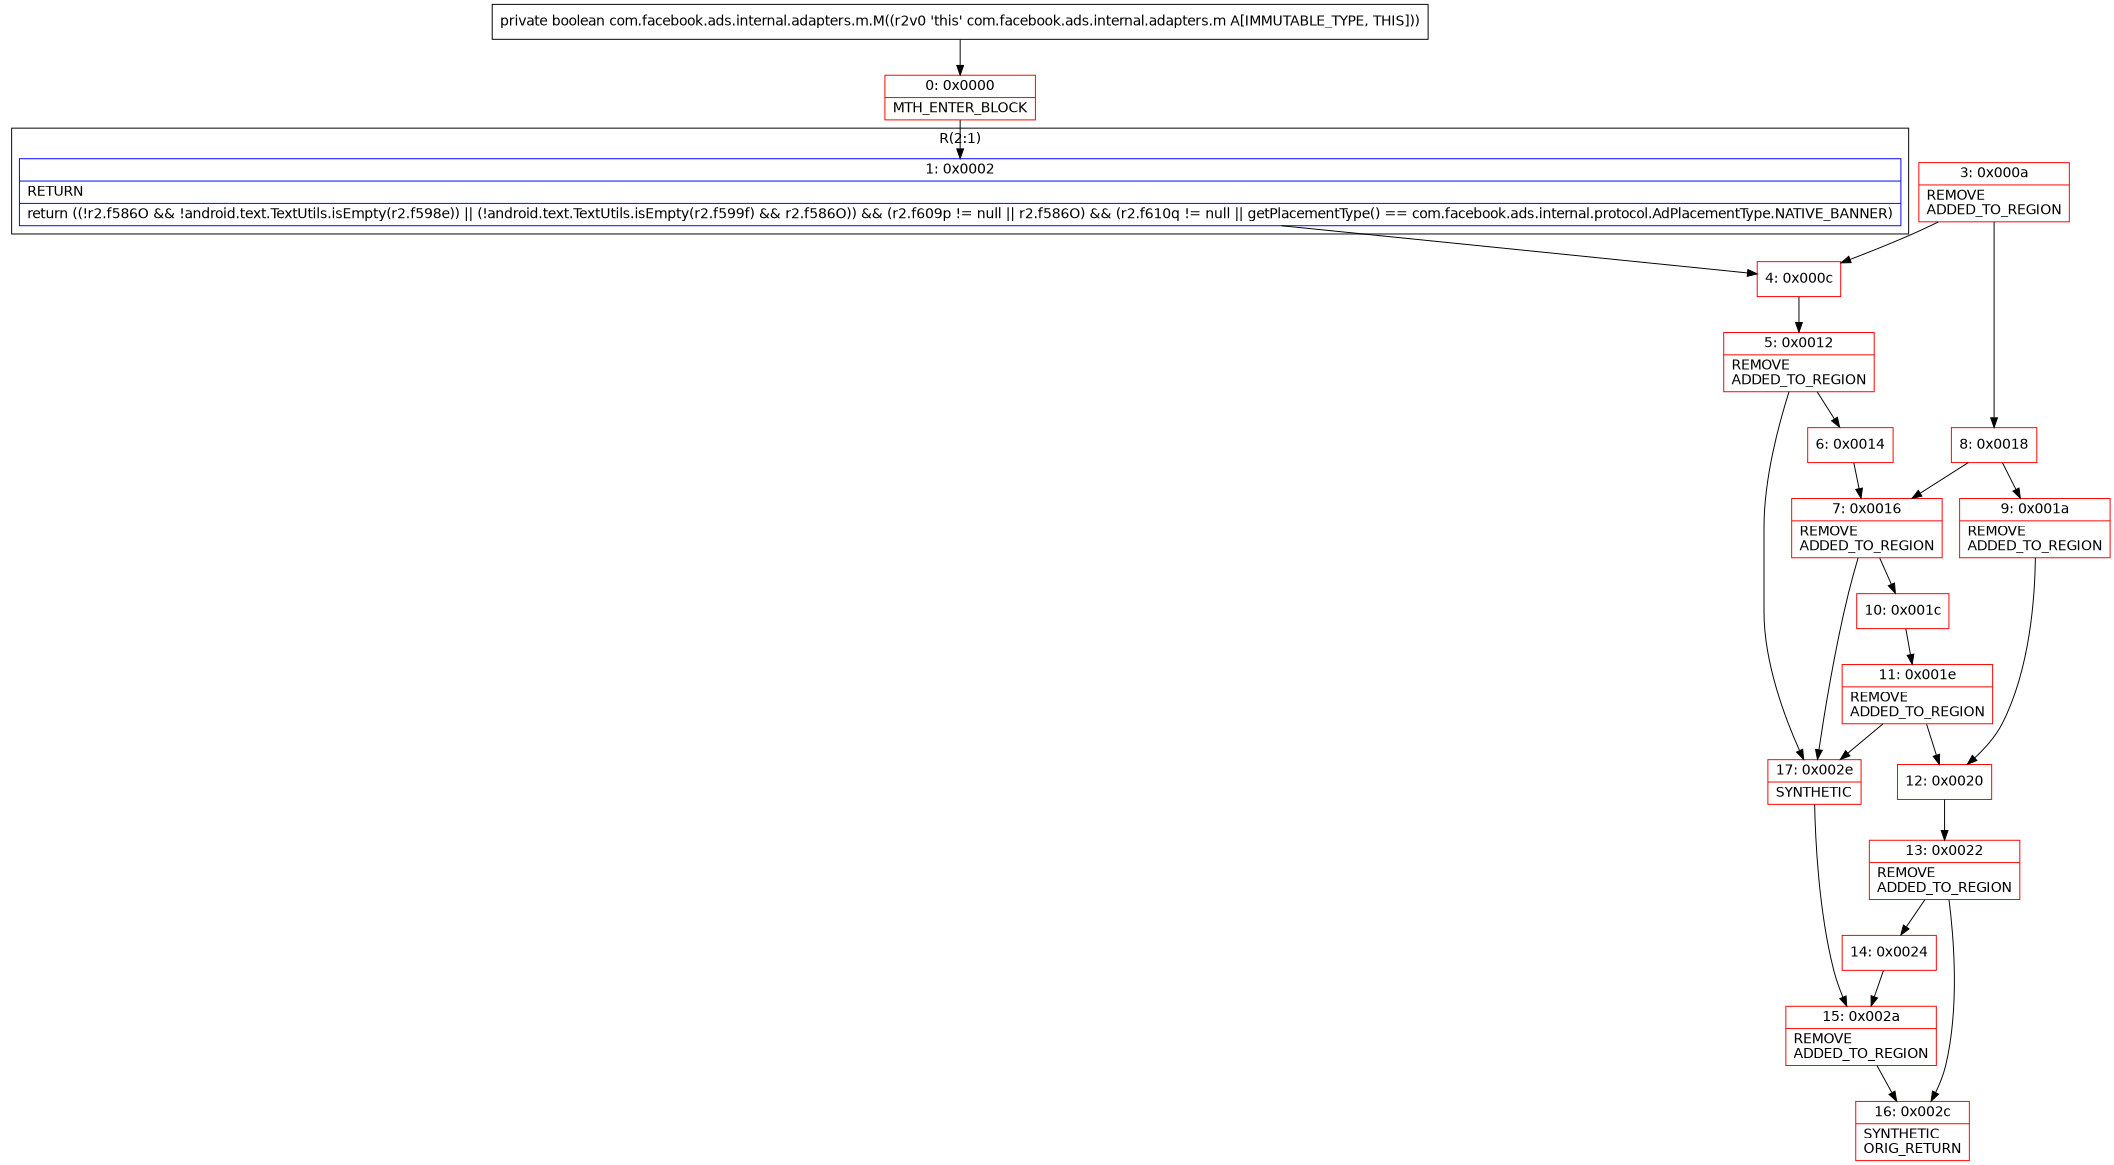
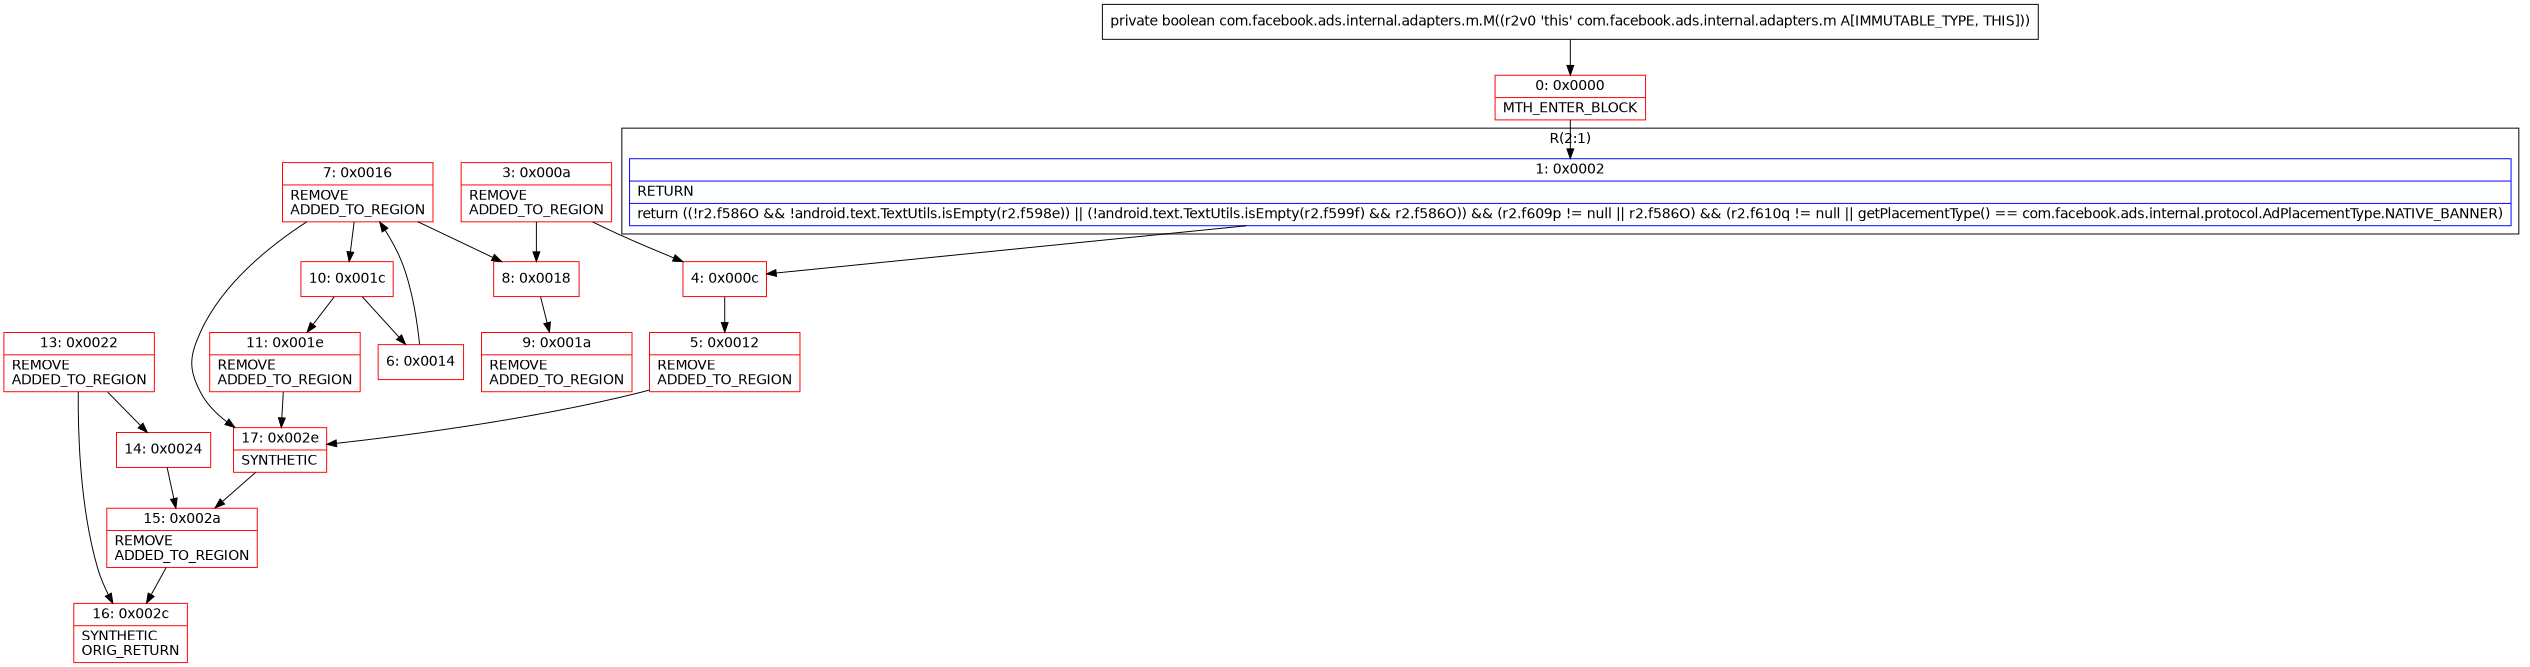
edge "5: 0x0012" -> "6: 0x0014": now "10: 0x001c" -> "6: 0x0014"
edge "8: 0x0018" -> "7: 0x0016": reversed
node "12: 0x0020": removed
